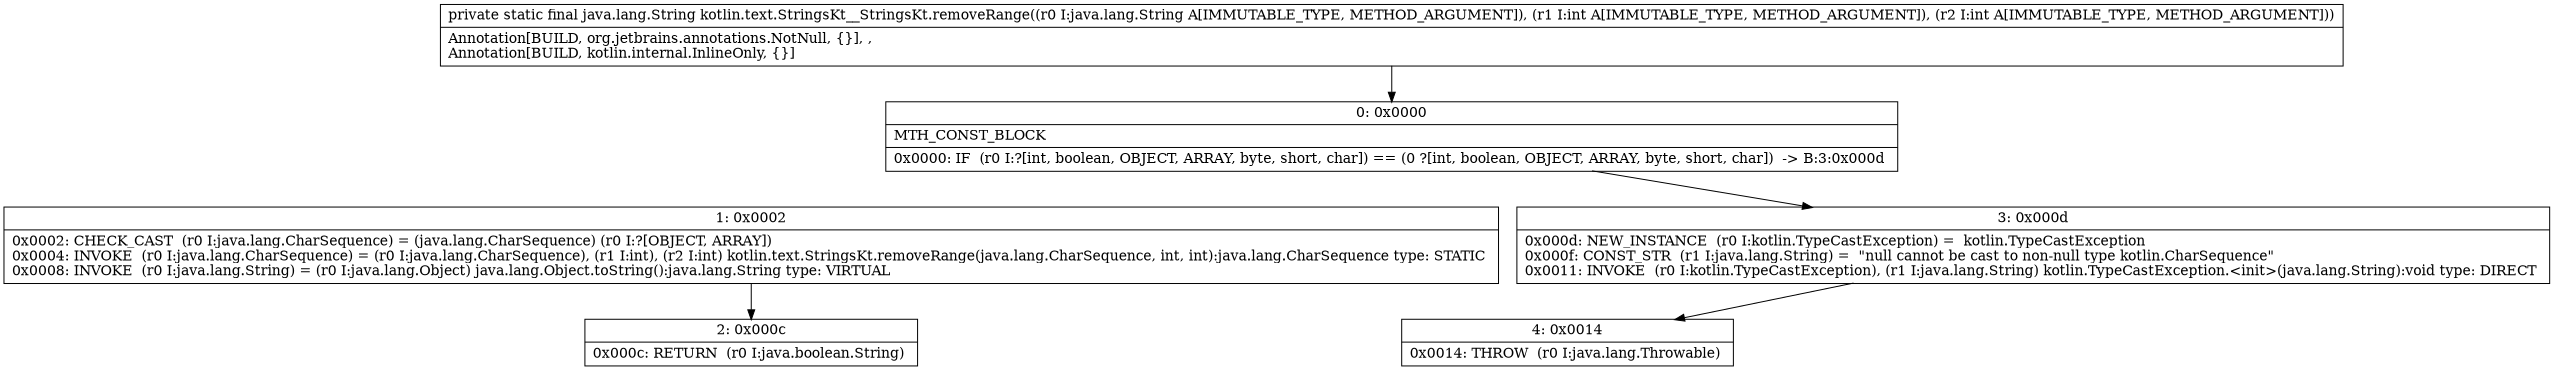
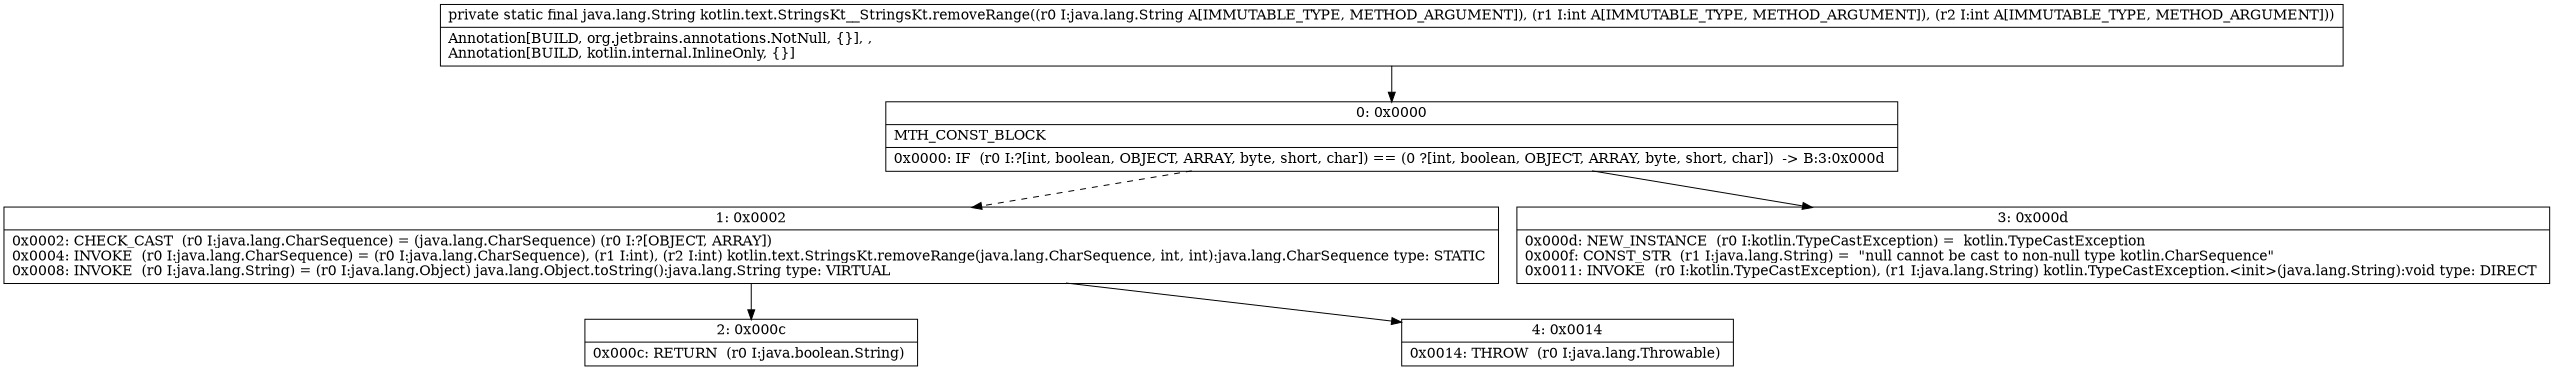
edge "0: 0x0000" -> "1: 0x0002": added
edge "3: 0x000d" -> "4: 0x0014": now "1: 0x0002" -> "4: 0x0014"
